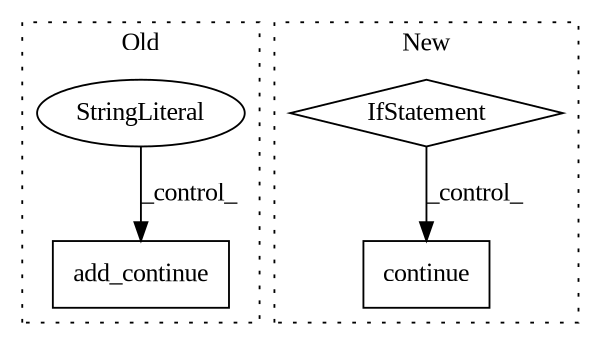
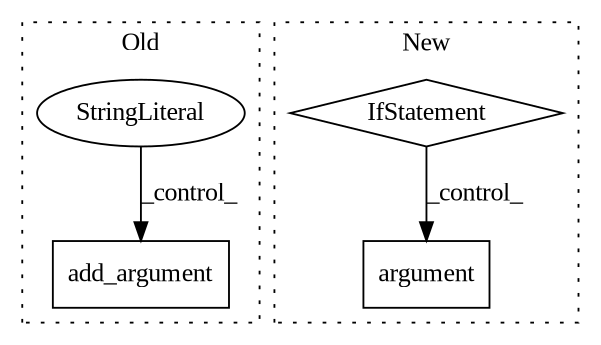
node "add_continue": label "add_continue" -> "add_argument"
node "continue": label "continue" -> "argument"
